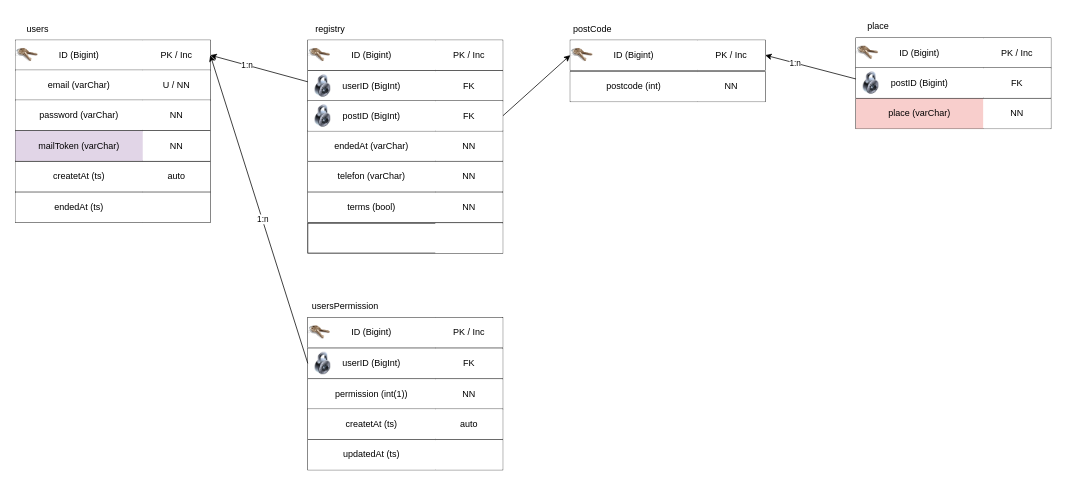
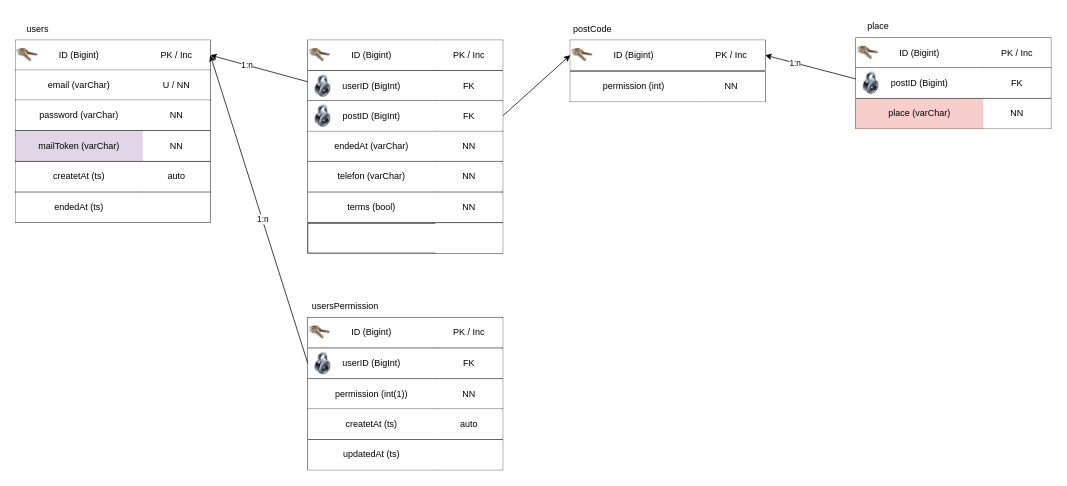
node "registry": removed
node "postcode (int)": label "postcode (int)" -> "permission (int)"
